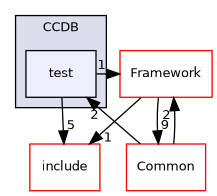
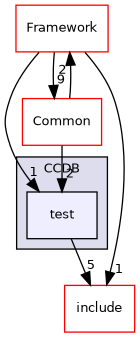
edge "test" -> "Framework": reversed
